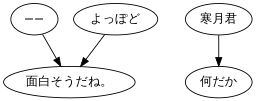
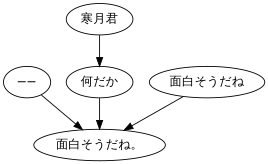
node "よっぽど": label "よっぽど" -> "面白そうだね"
edge "何だか" -> "面白そうだね。": added
